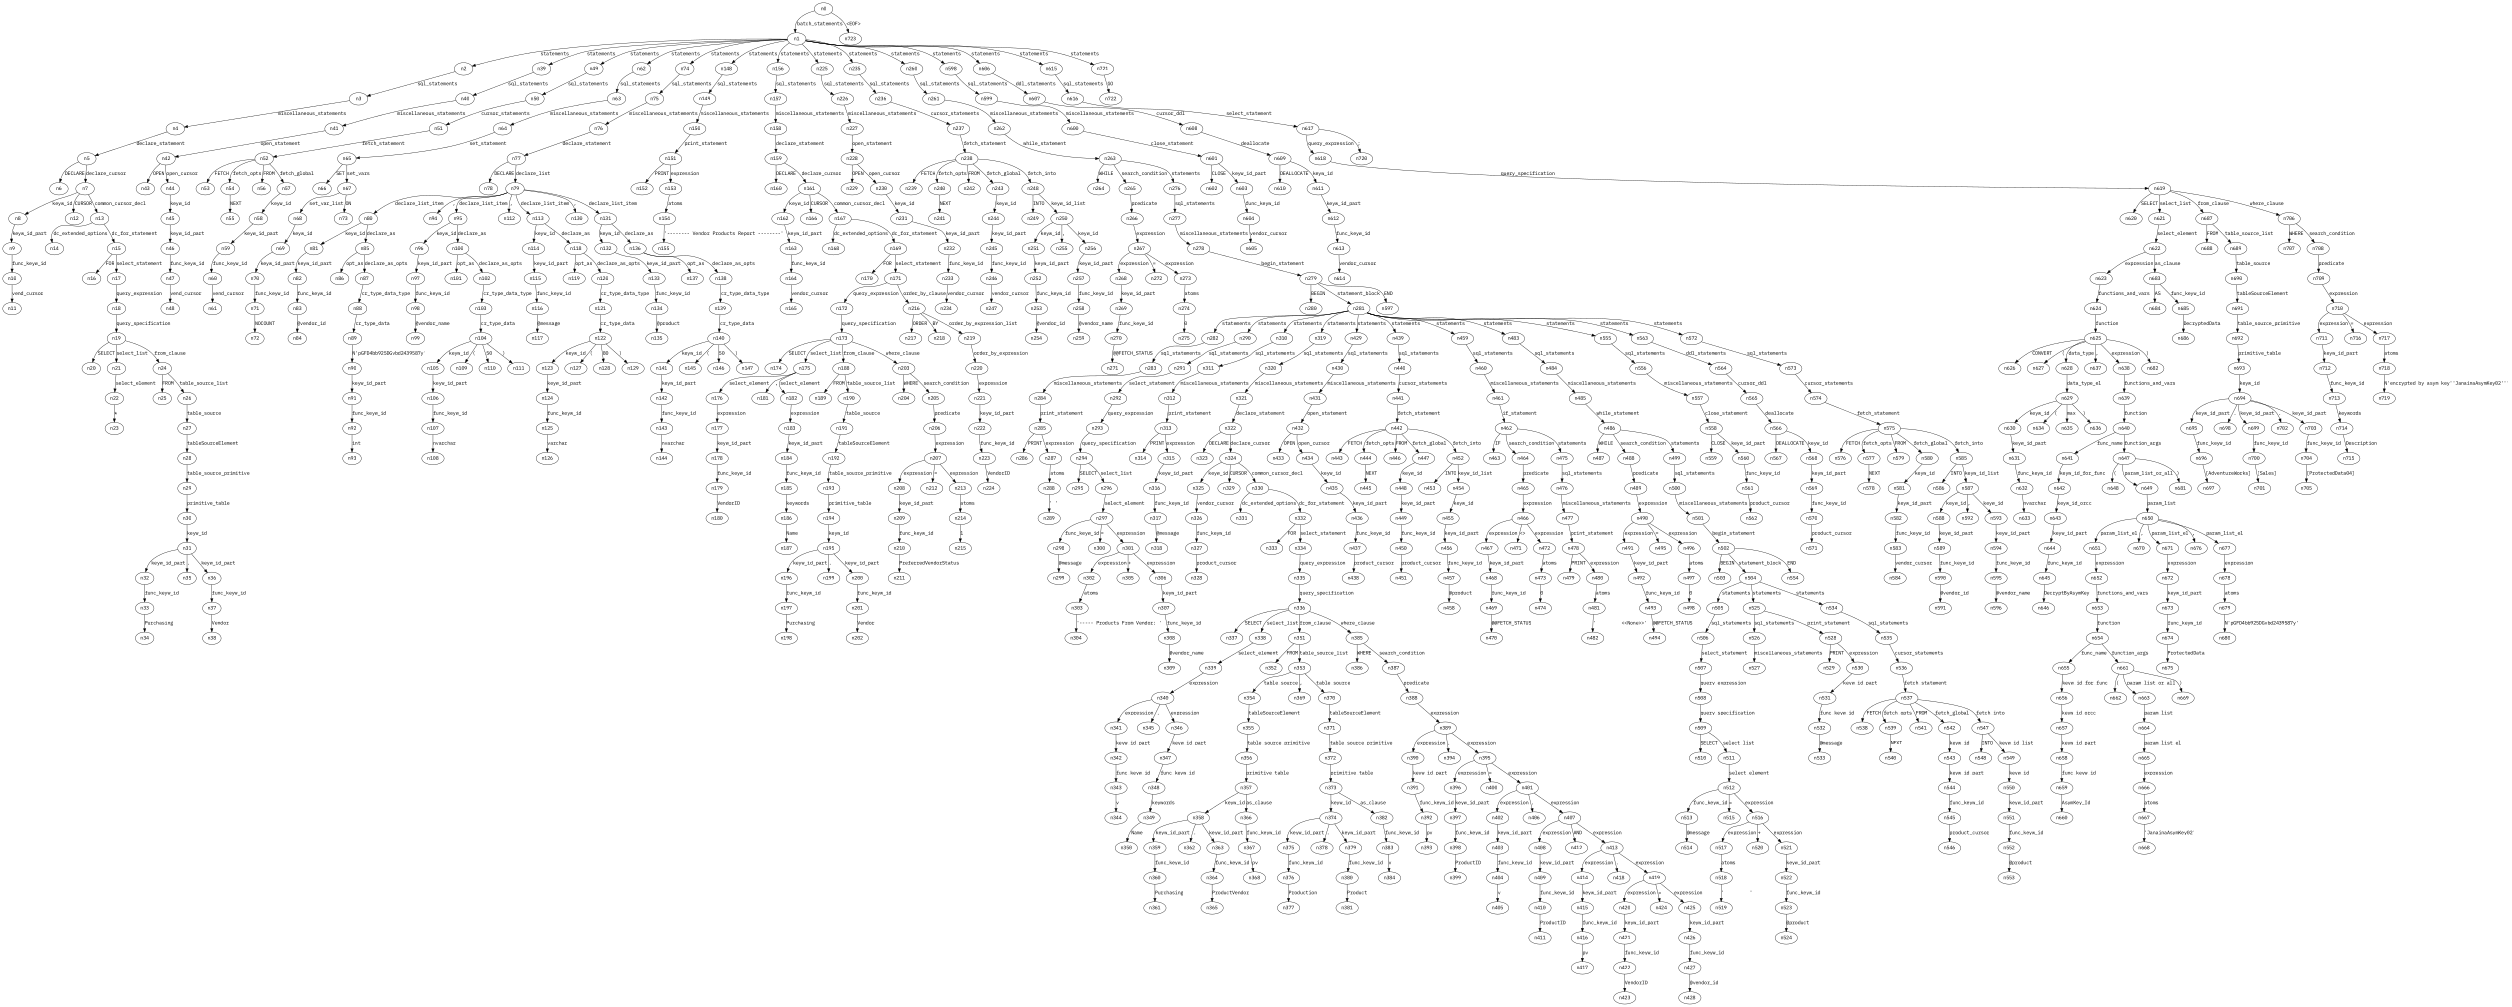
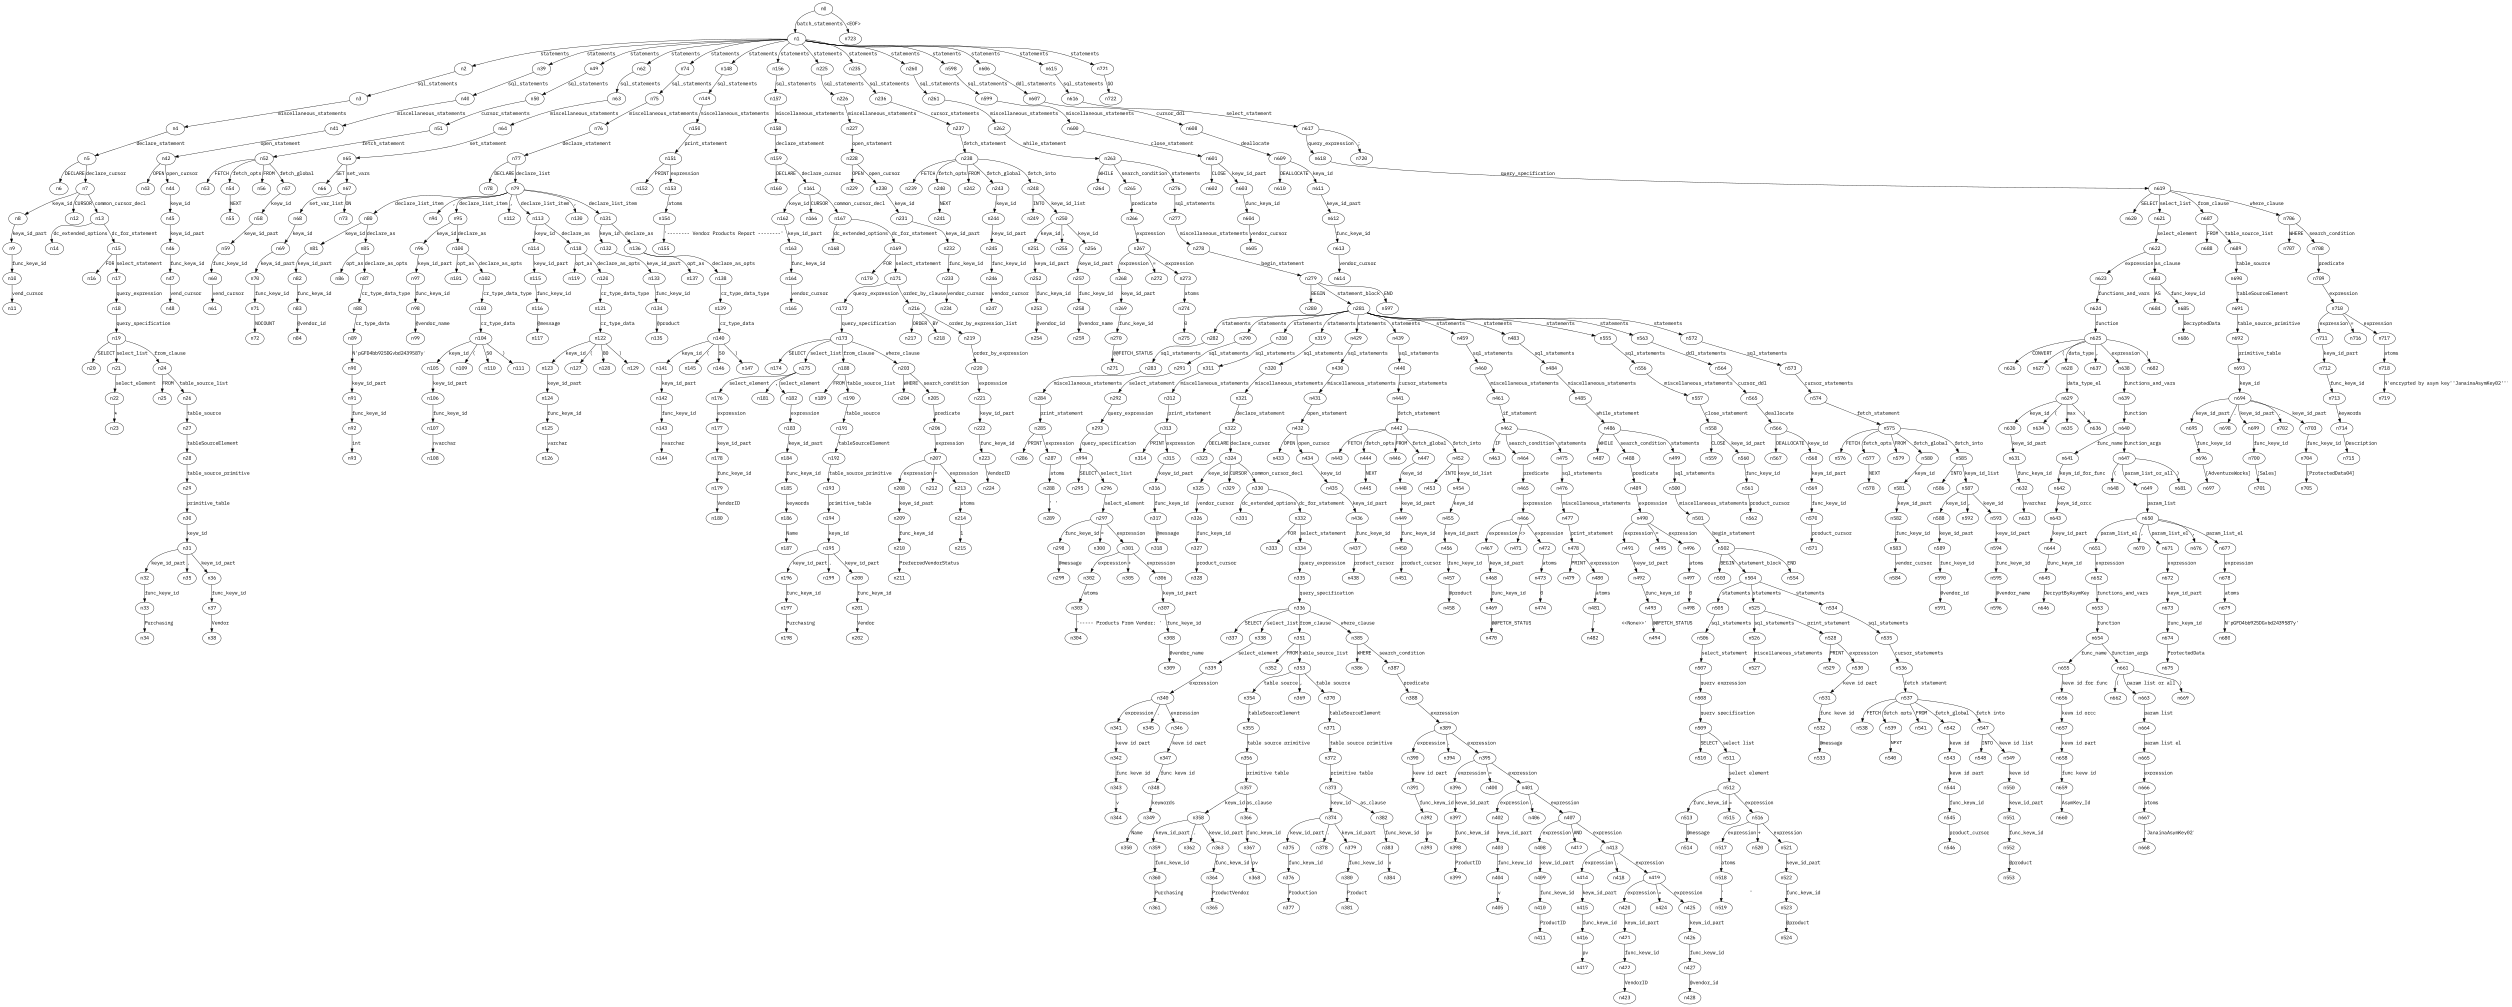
node "n294": label "n294" -> "n994"
